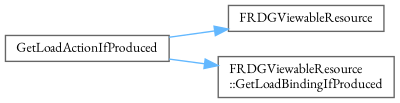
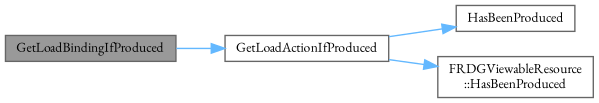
node "FRDGViewableResource": label "FRDGViewableResource" -> "HasBeenProduced"
node "GetLoadBindingIfProduced": added
node "FRDGViewableResource ::GetLoadBindingIfProduced": label "FRDGViewableResource ::GetLoadBindingIfProduced" -> "FRDGViewableResource ::HasBeenProduced"
